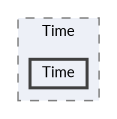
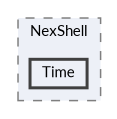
cluster "Time": label "Time" -> "NexShell"
